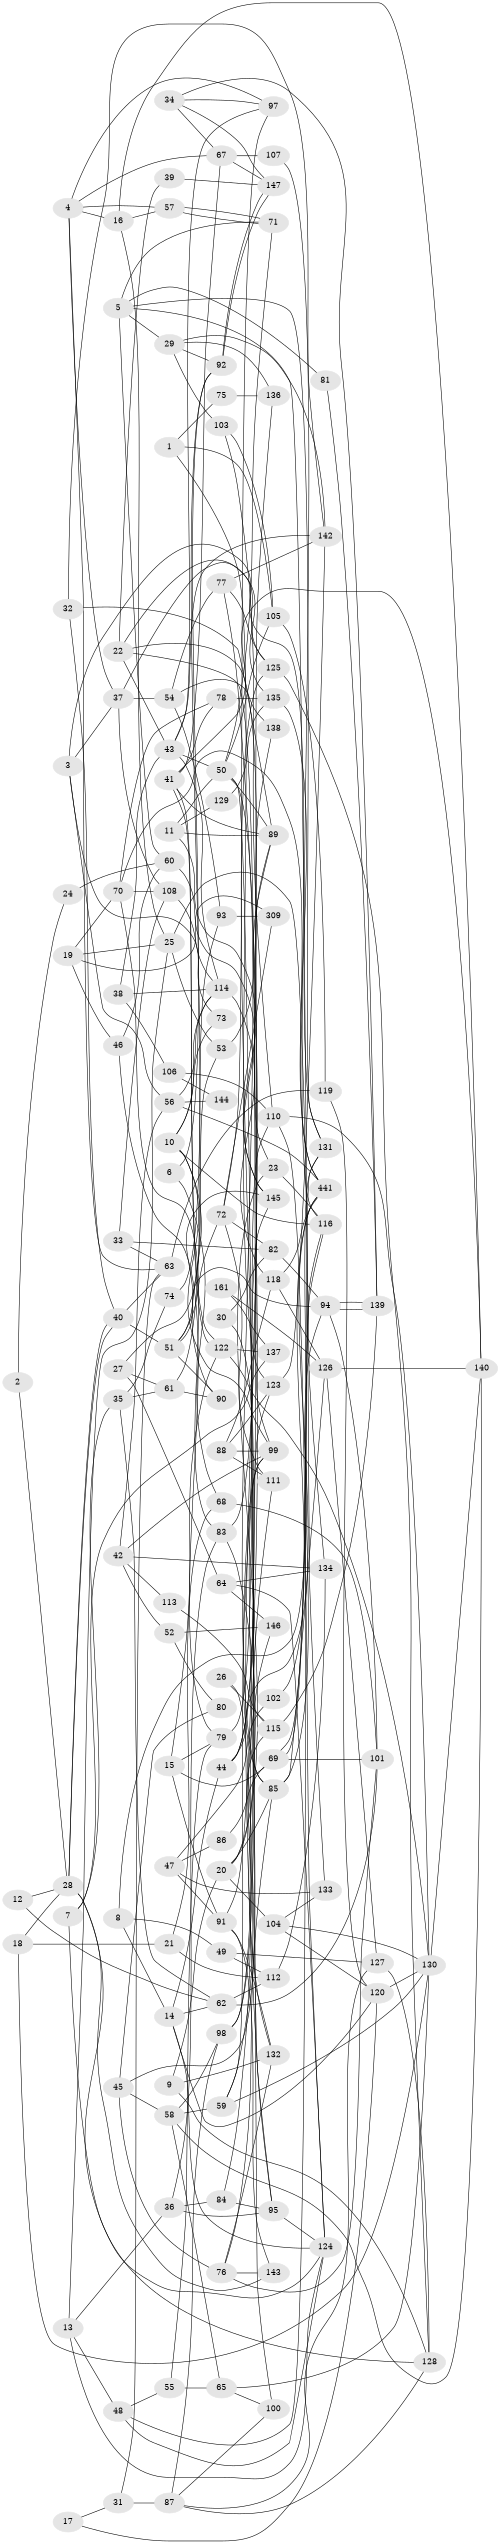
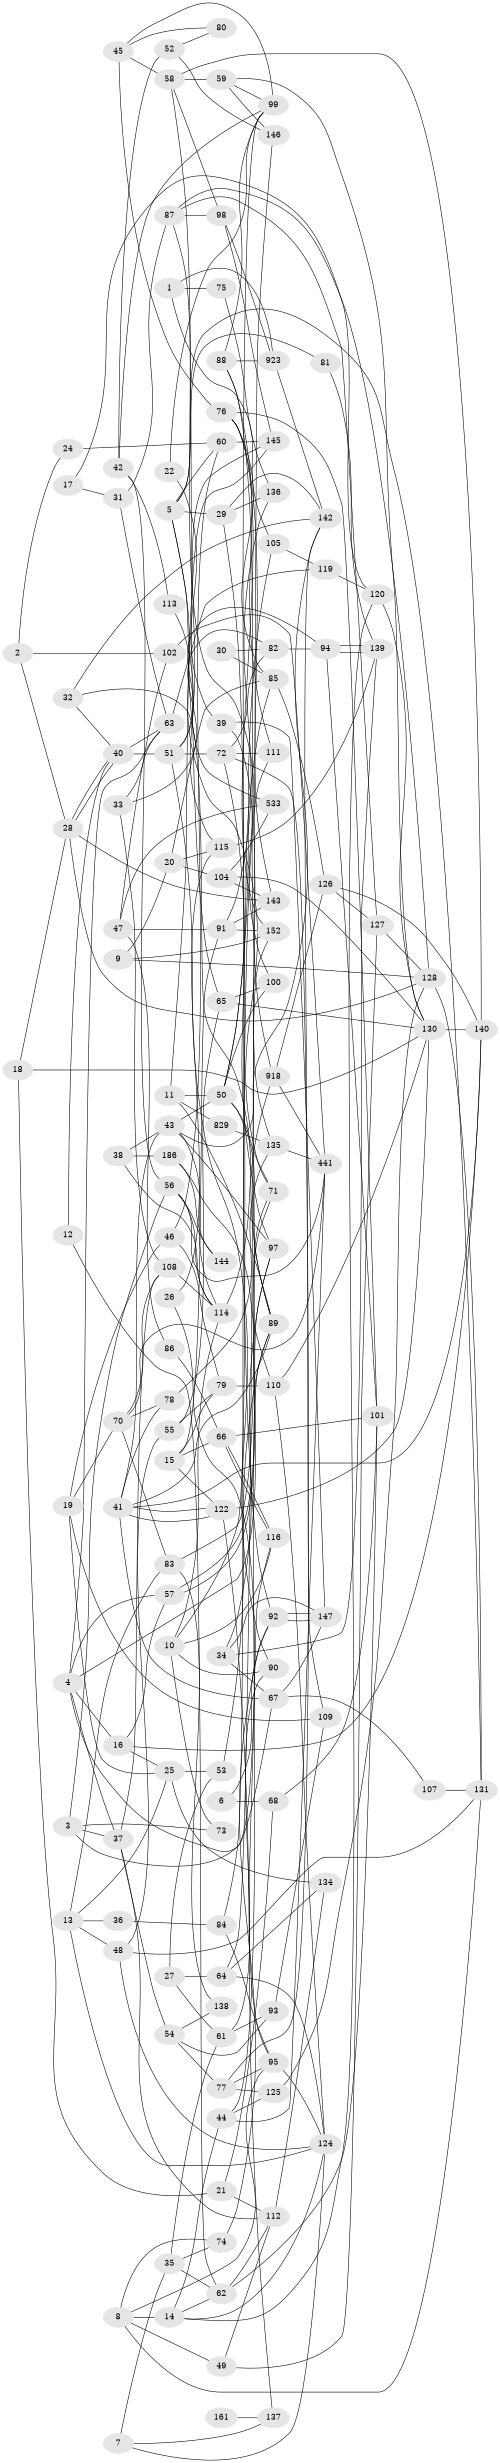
node "103": removed
edge "22" -- "135": now "39" -- "135"
edge "125" -- "37": now "112" -- "37"
edge "2" -- "102": added
edge "22" -- "43": now "41" -- "43"
node "129": label "129" -> "829"
node "309": label "309" -> "109"
node "106": label "106" -> "186"
node "23": removed
node "118": label "118" -> "918"
edge "161" -- "126": removed
edge "128" -- "131": added
node "123": label "123" -> "923"
edge "94" -- "85": removed
edge "42" -- "134": removed
edge "83" -- "36": now "83" -- "13"
node "69": label "69" -> "66"
node "133": label "133" -> "533"
edge "28" -- "12": now "40" -- "12"
edge "104" -- "120": now "104" -- "143"
node "132": label "132" -> "152"
edge "36" -- "95": now "8" -- "95"
edge "74" -- "8": added
